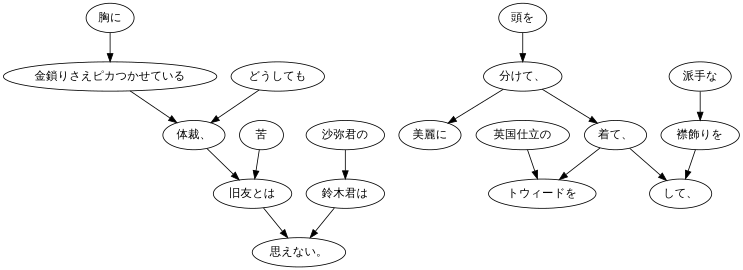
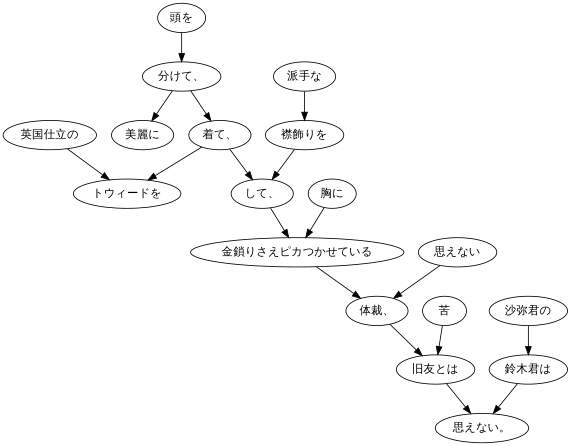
node "どうしても": label "どうしても" -> "思えない"
edge "して、" -> "金鎖りさえピカつかせている": added
